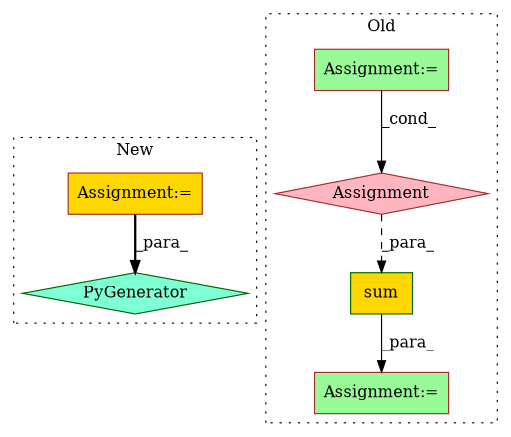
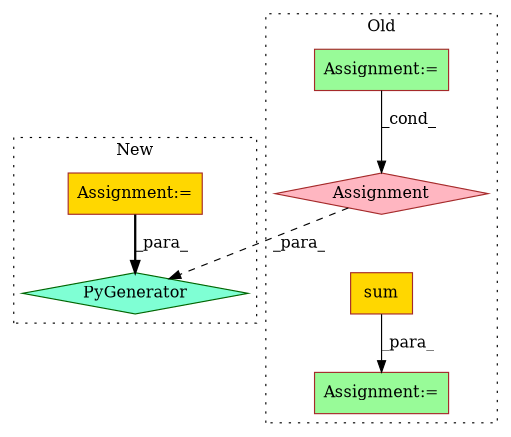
edge "Assignment" -> "sum": now "Assignment" -> "PyGenerator"
node "sum": color darkgreen -> brown
